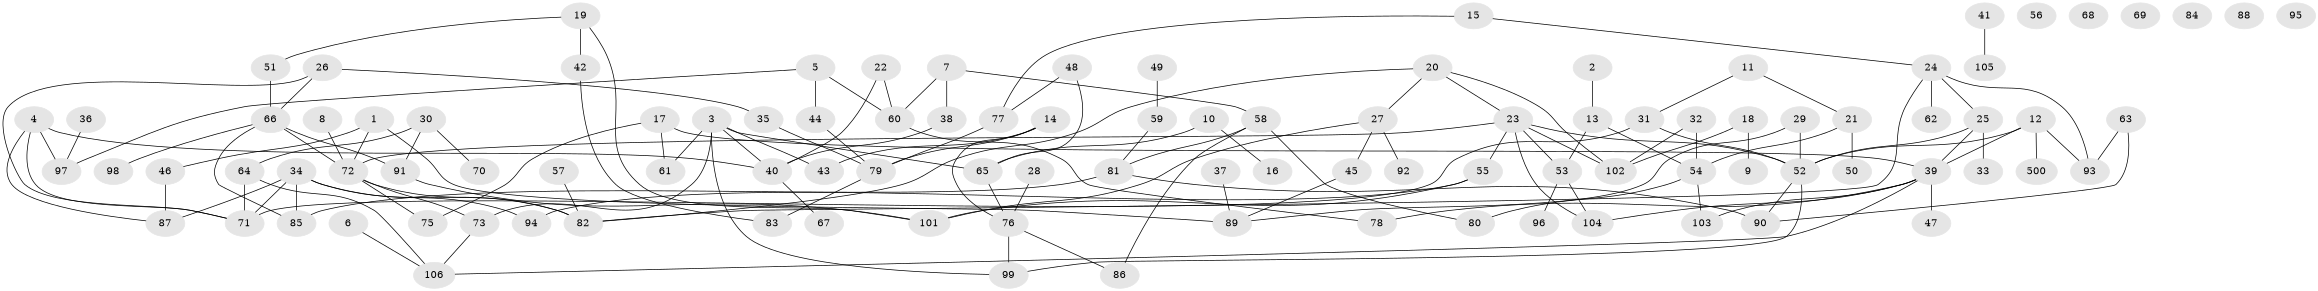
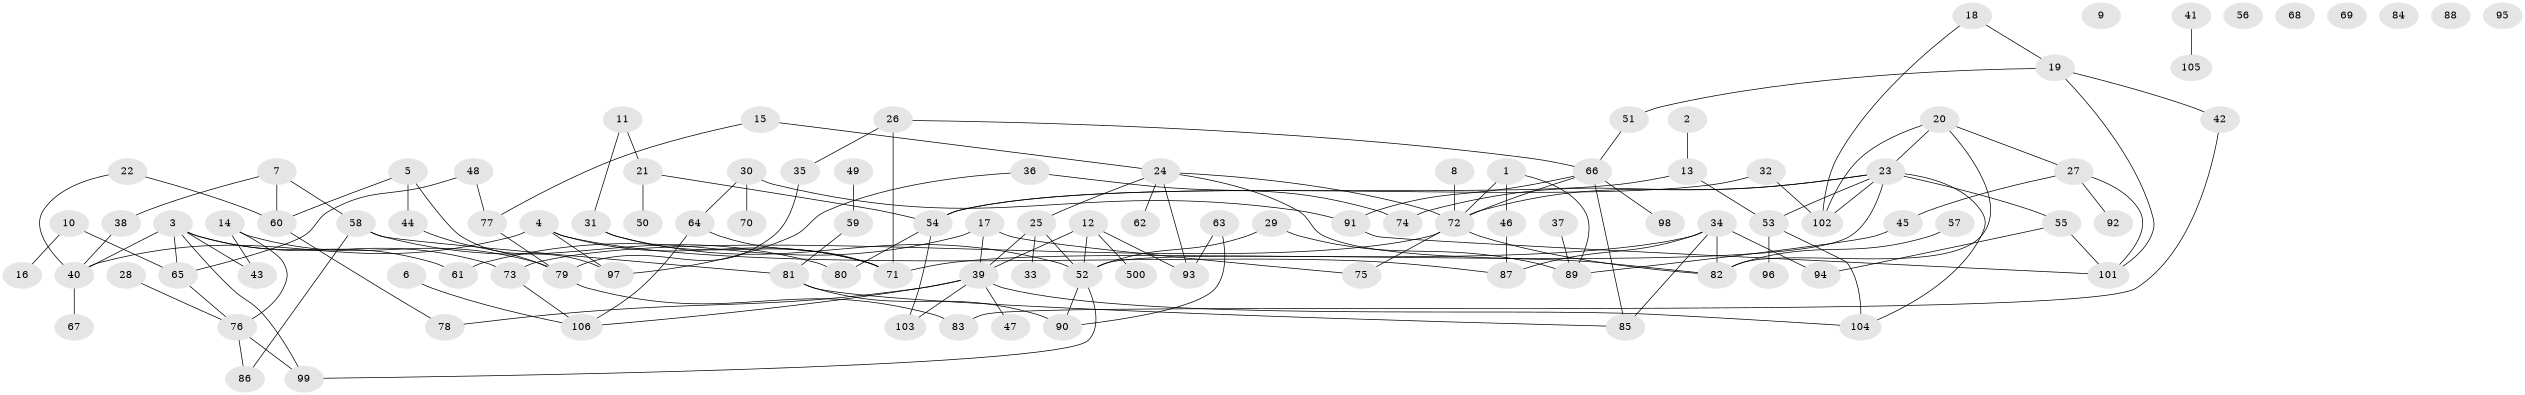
edge "18" -- "9": now "18" -- "19"
edge "24" -- "72": added
node "74": added
